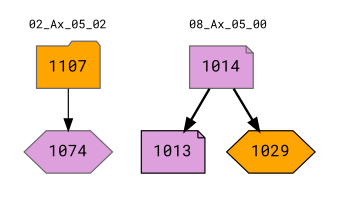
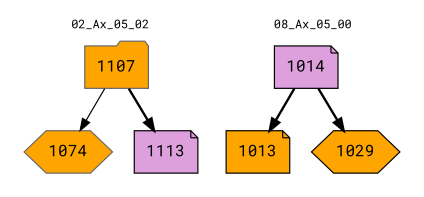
node "1014": color gray40 -> black
node "1074": fillcolor plum -> orange
node "1113": added
node "1013": fillcolor plum -> orange
